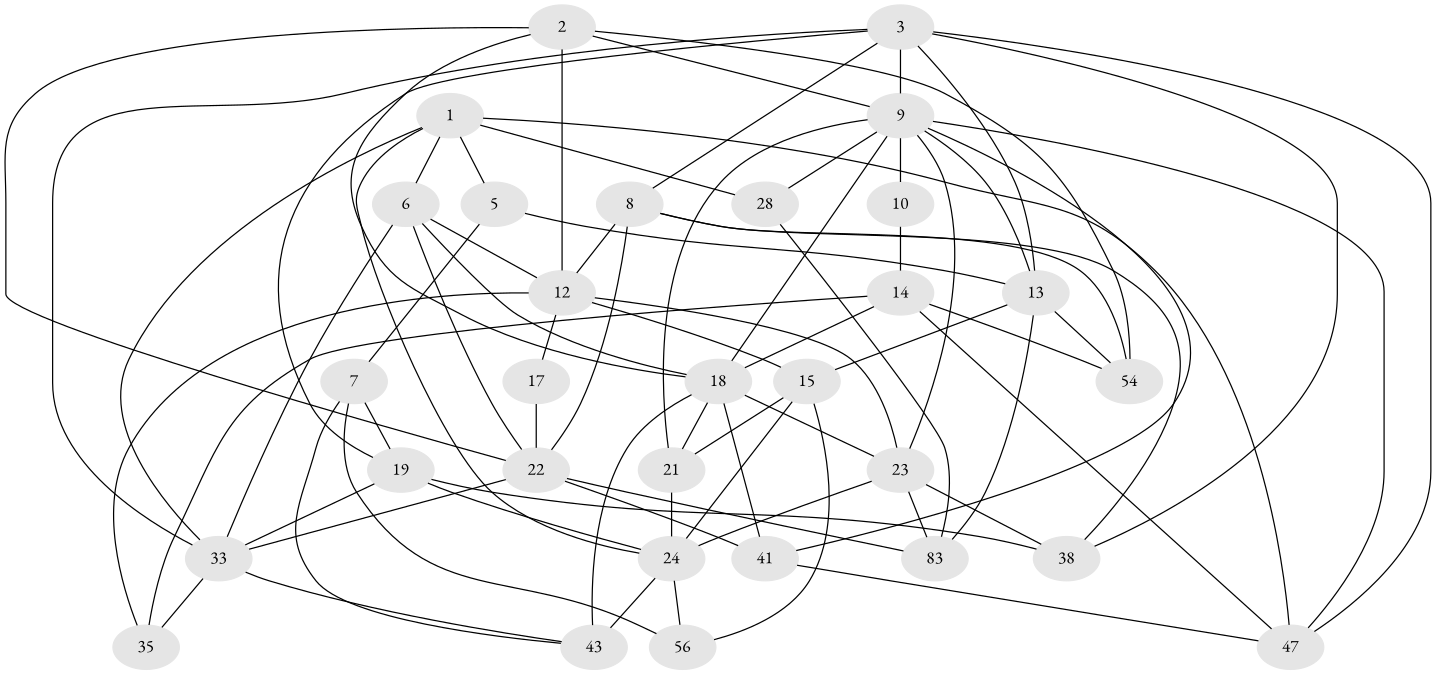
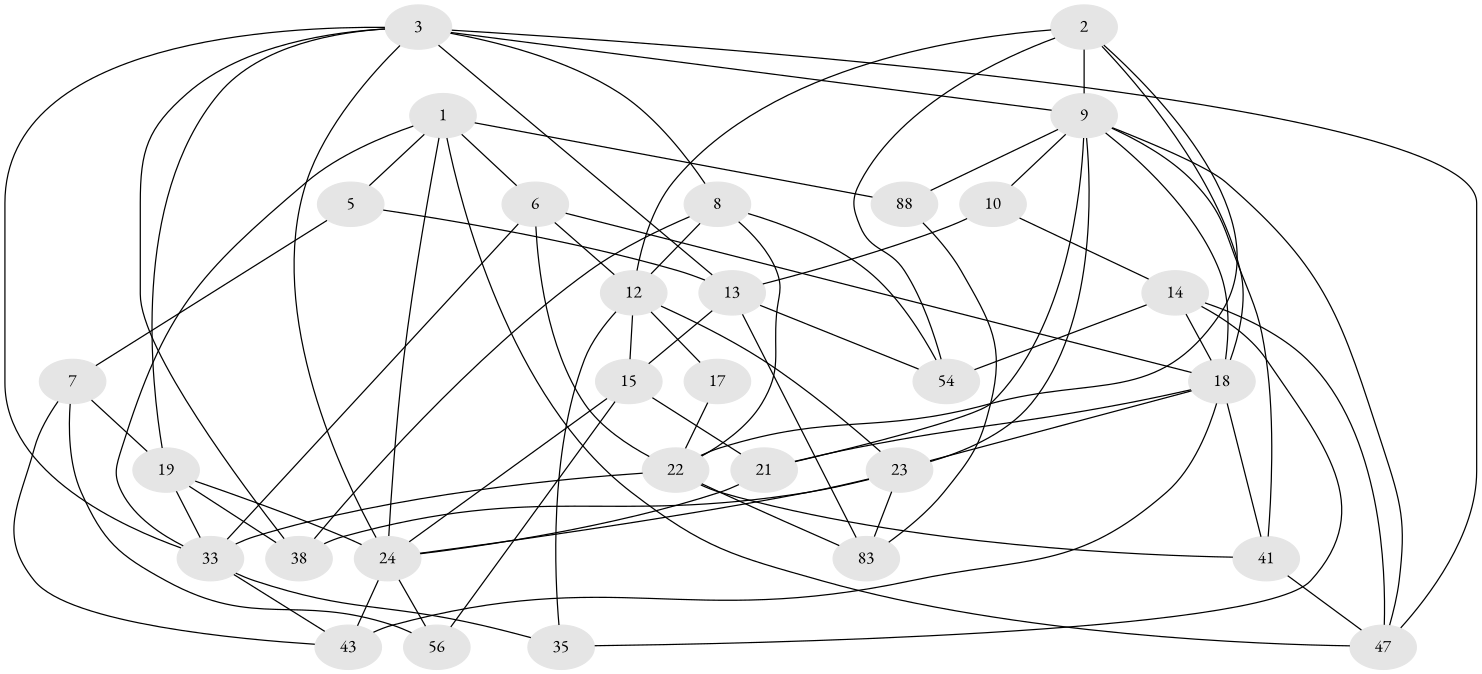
edge "9" -- "13": now "10" -- "13"
node "28": label "28" -> "88"
edge "3" -- "24": added
